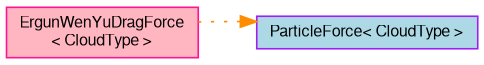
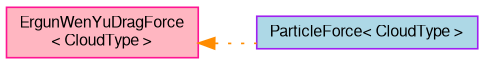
edge "ErgunWenYuDragForce < CloudType >" -> "ParticleForce< CloudType >": reversed
